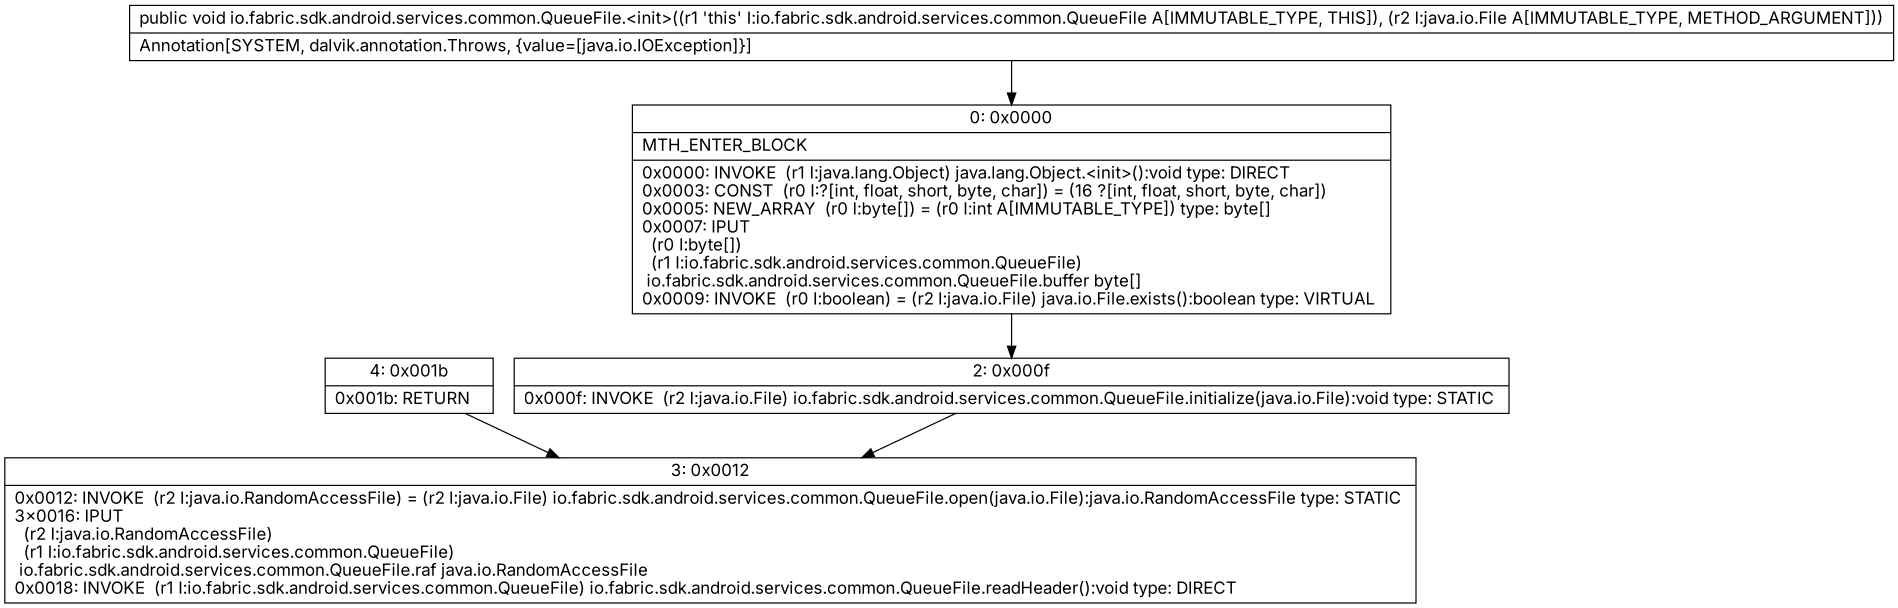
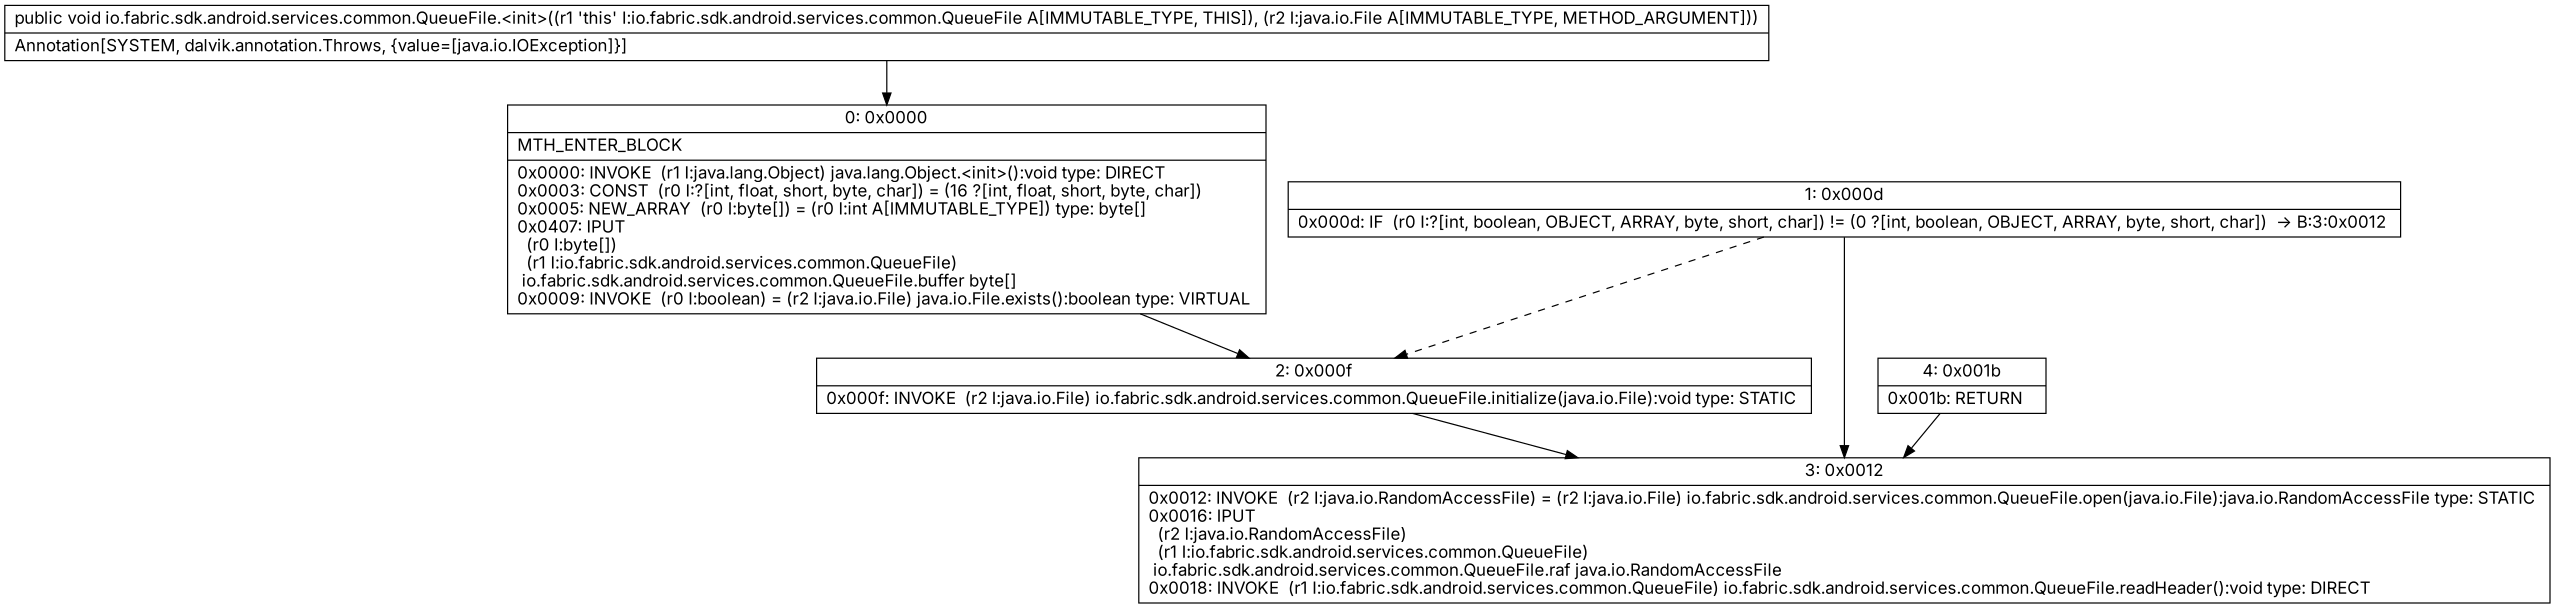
node "1: 0x000d": added
node "0: 0x0000": text "0x0007: IPUT" -> "0x0407: IPUT"
node "3: 0x0012": text "3x0016: IPUT" -> "0x0016: IPUT"
